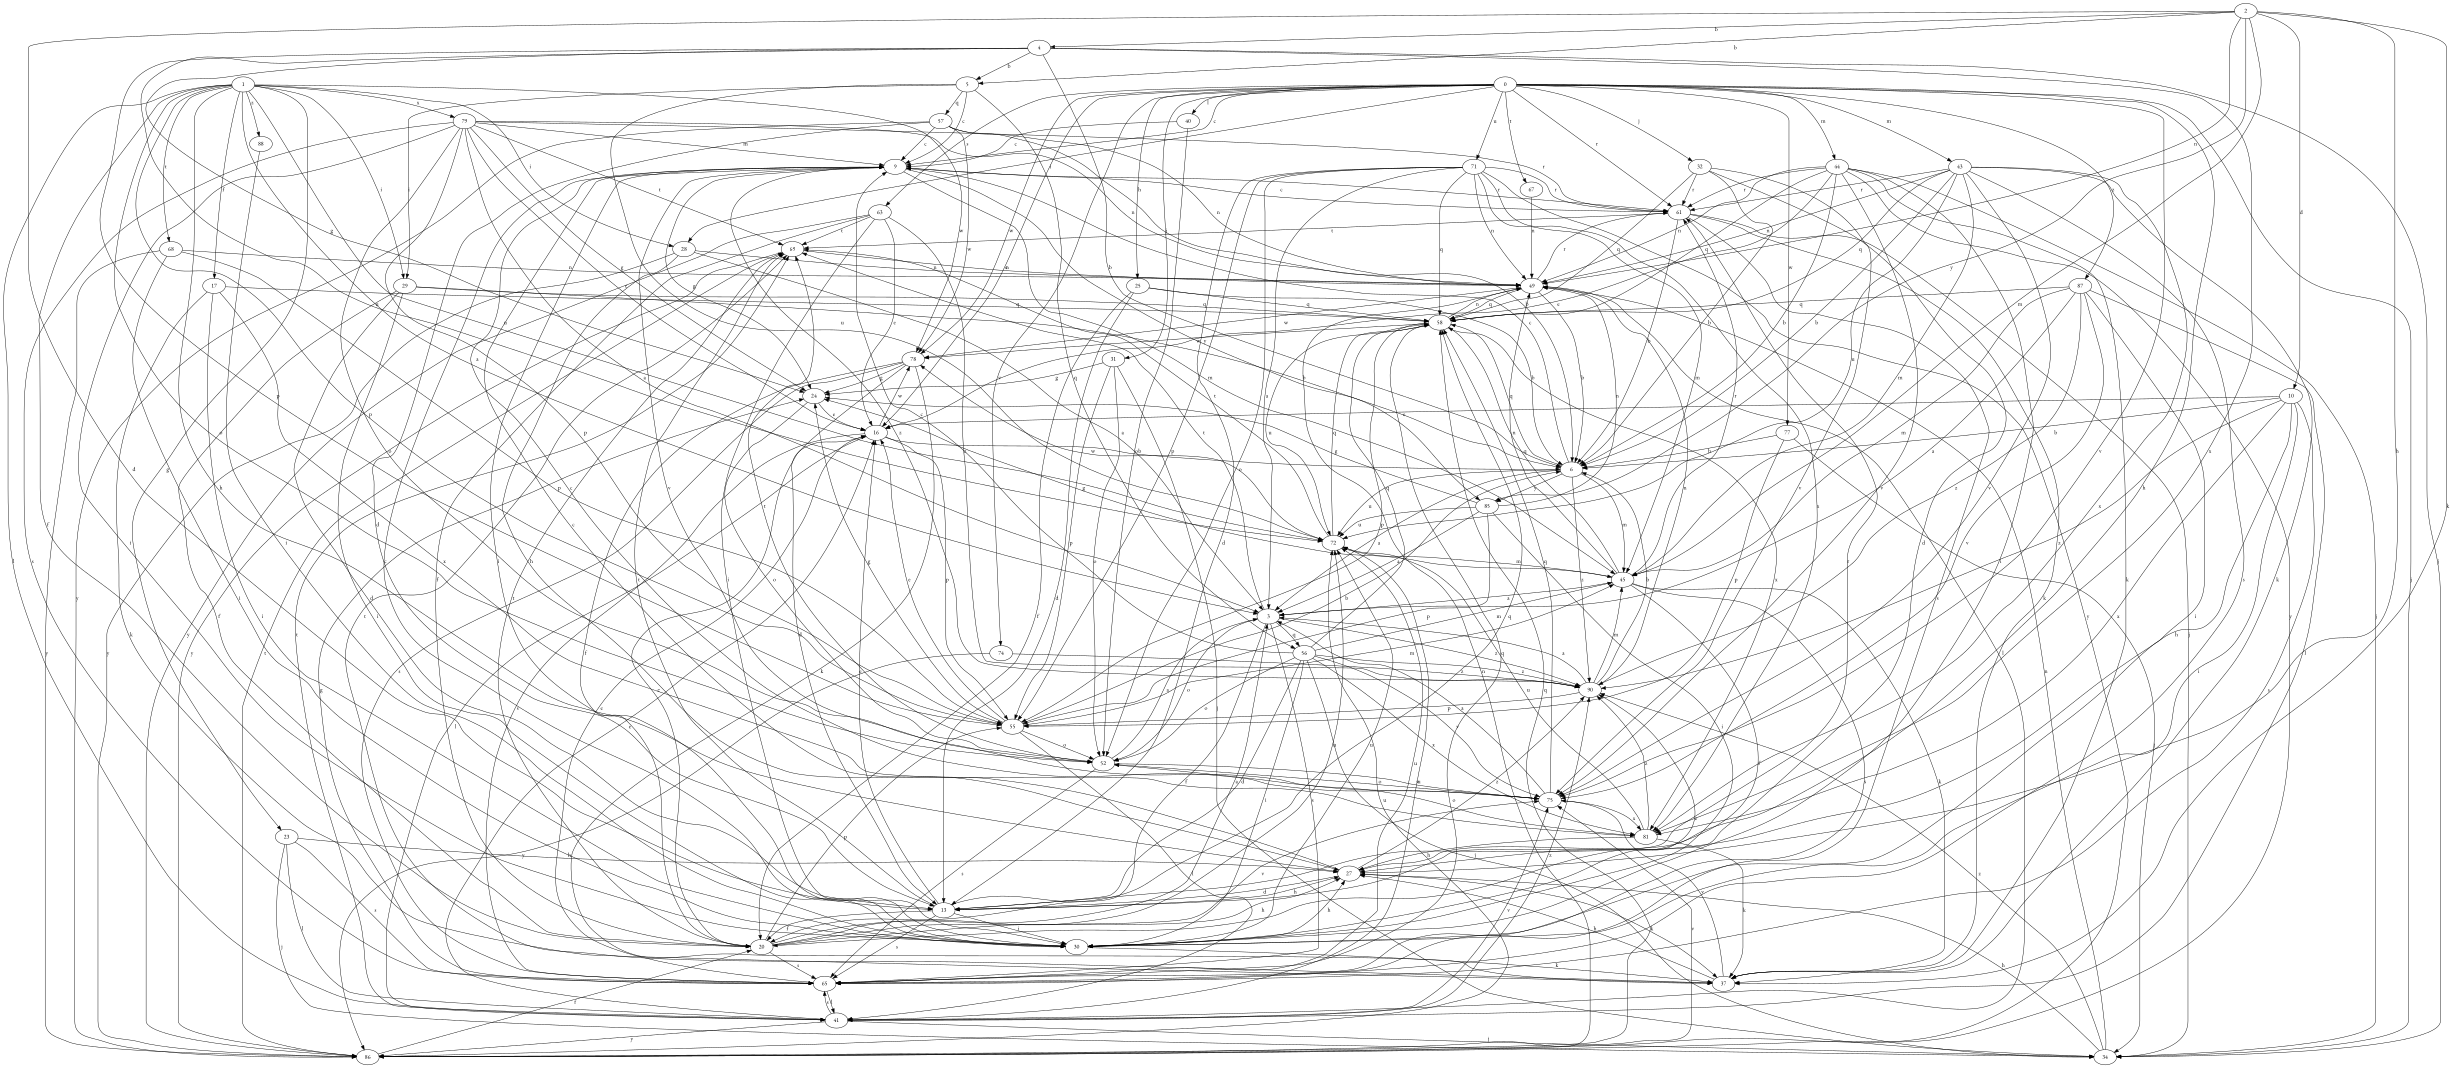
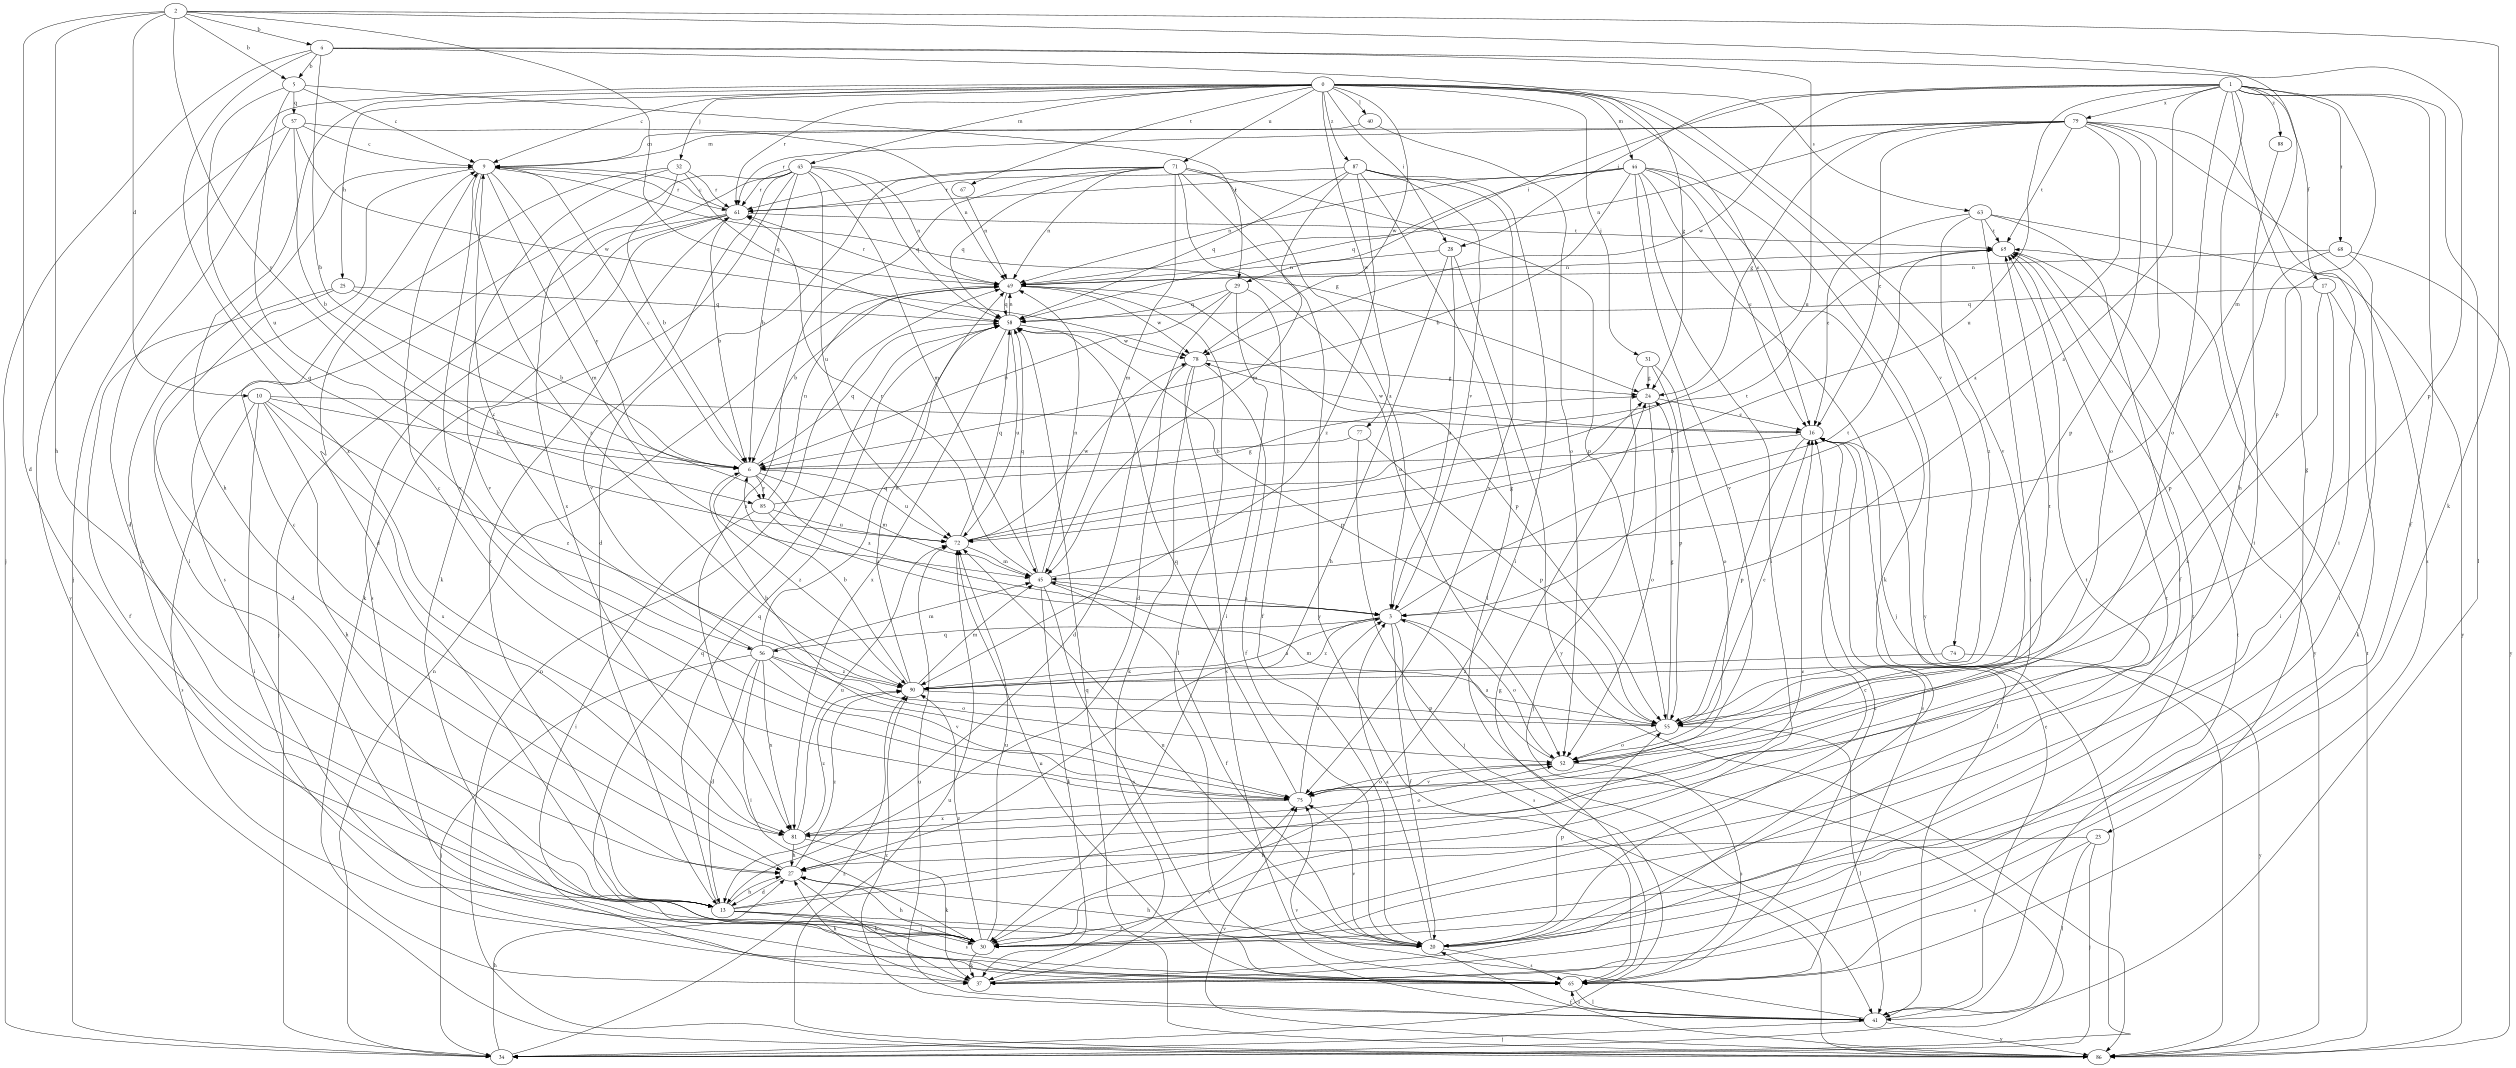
edge "87" -> "61": added, label "r"
edge "87" -> "3": label "a" -> "v"
edge "85" -> "55": now "49" -> "55"
